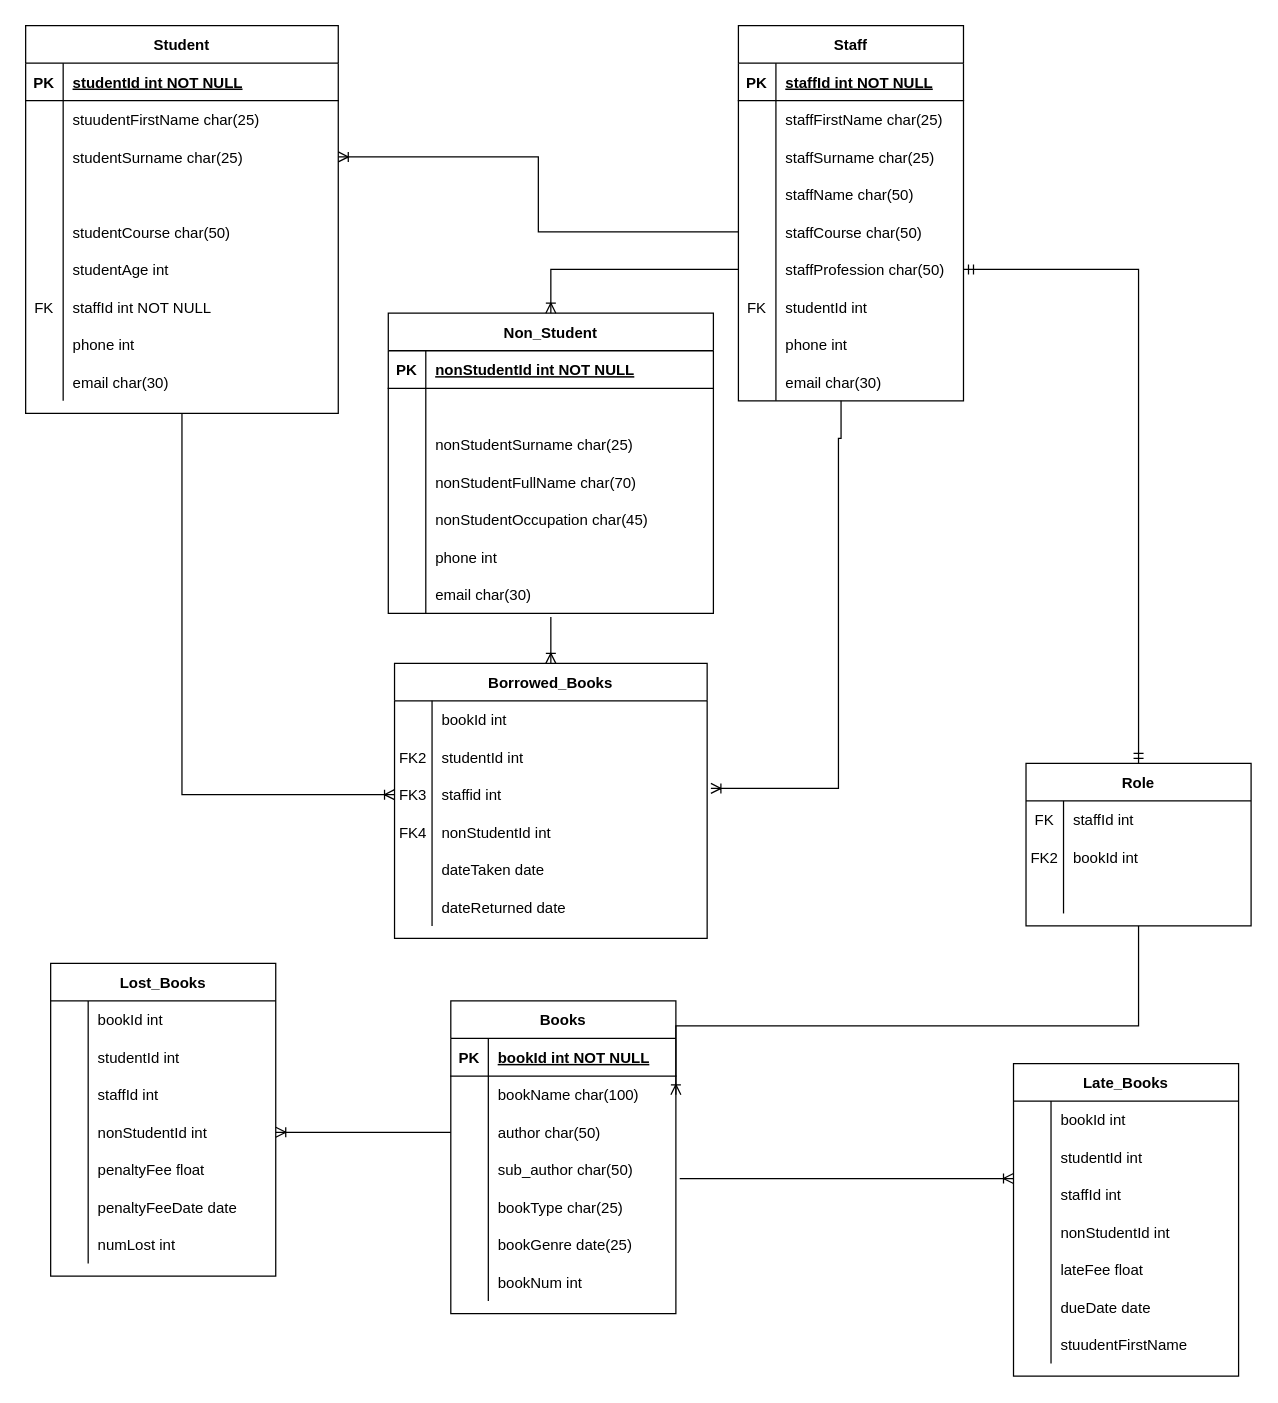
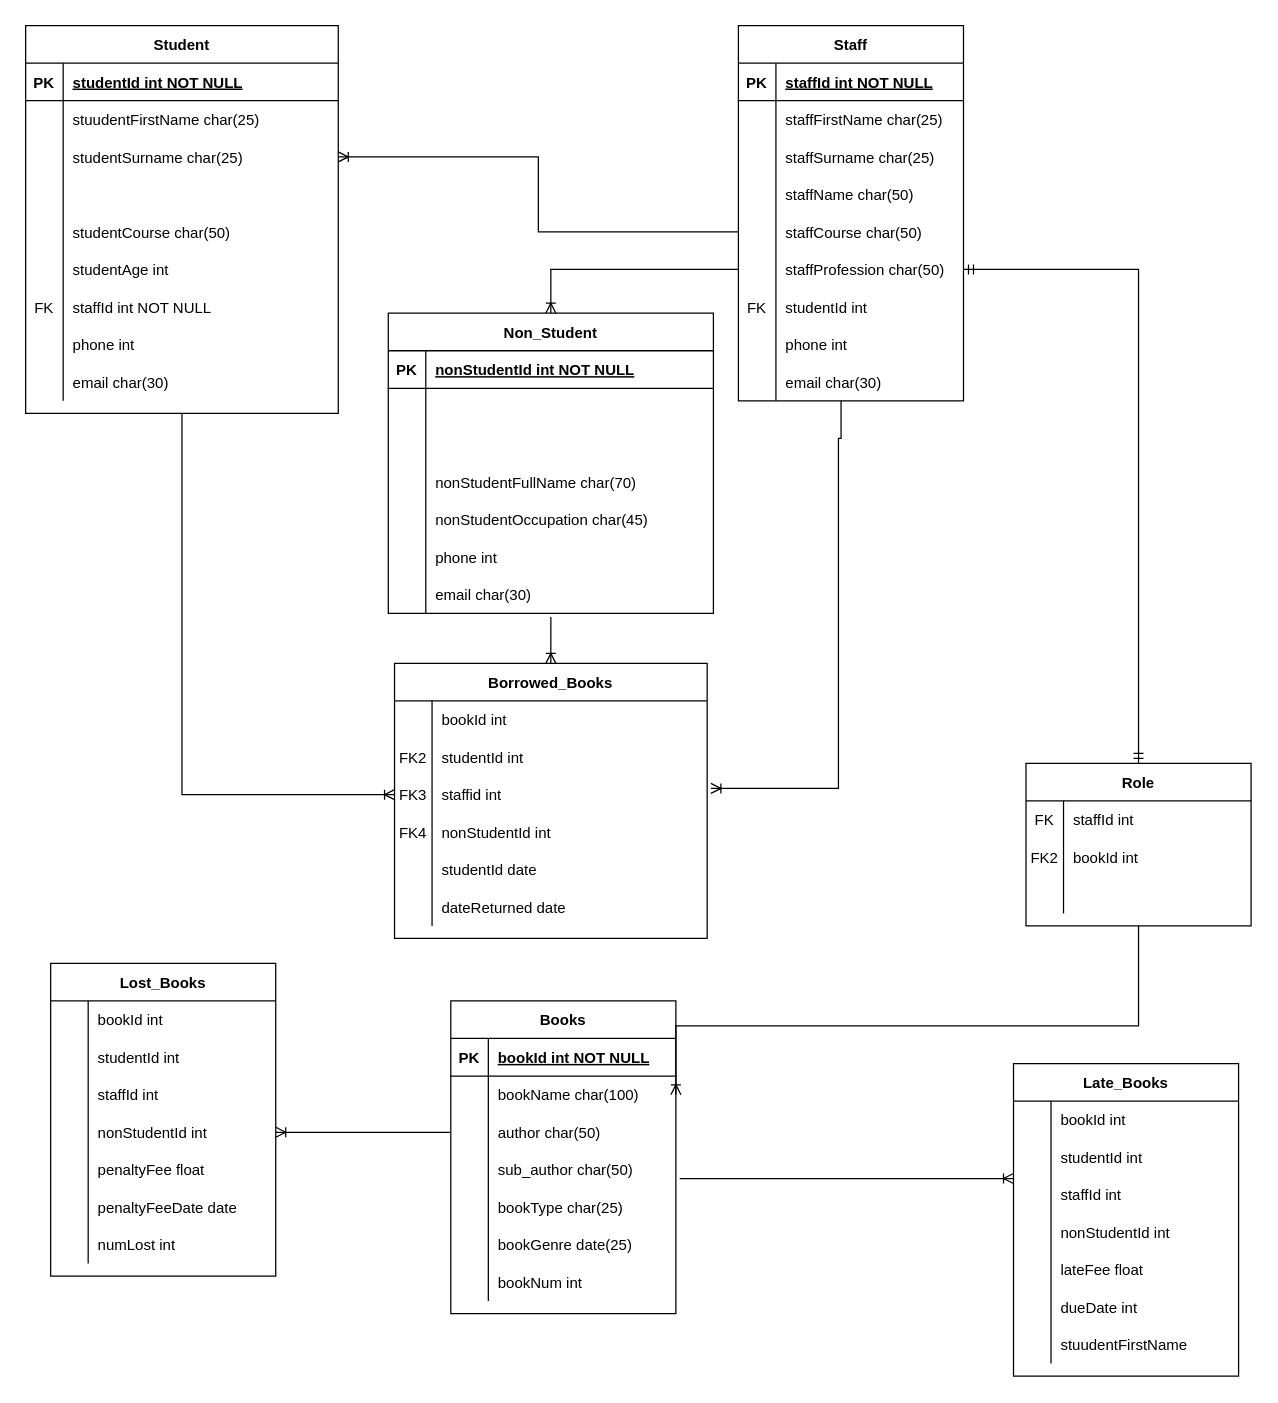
node "nonStudentSurname char(25)": removed
node "dateTaken date": label "dateTaken date" -> "studentId date"
node "dueDate date": label "dueDate date" -> "dueDate int"
